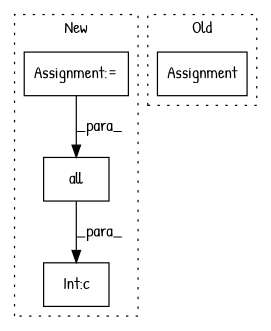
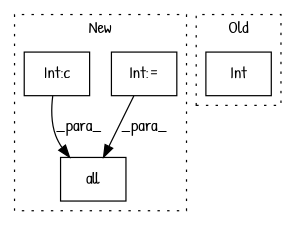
node "Assignment:=": label "Assignment:=" -> "Int:="
node "Assignment": label "Assignment" -> "Int"
edge "all" -> "Int:c": reversed
